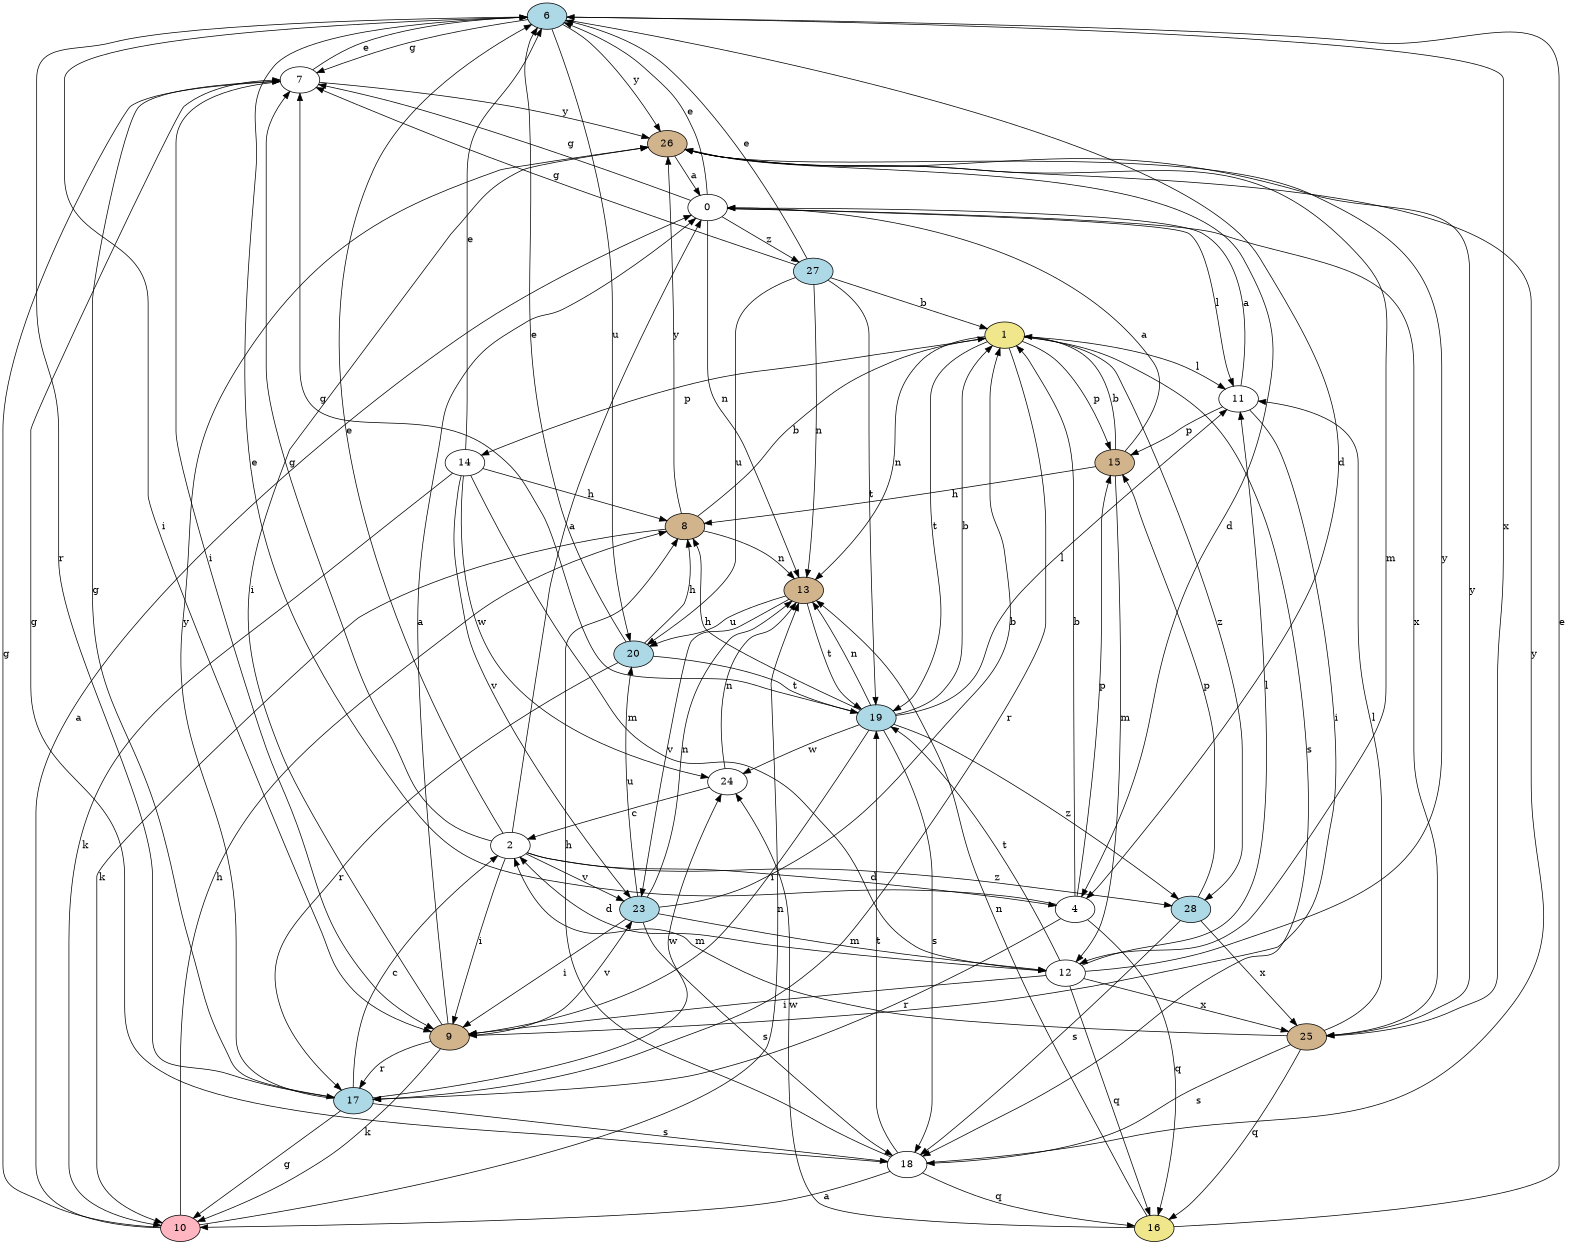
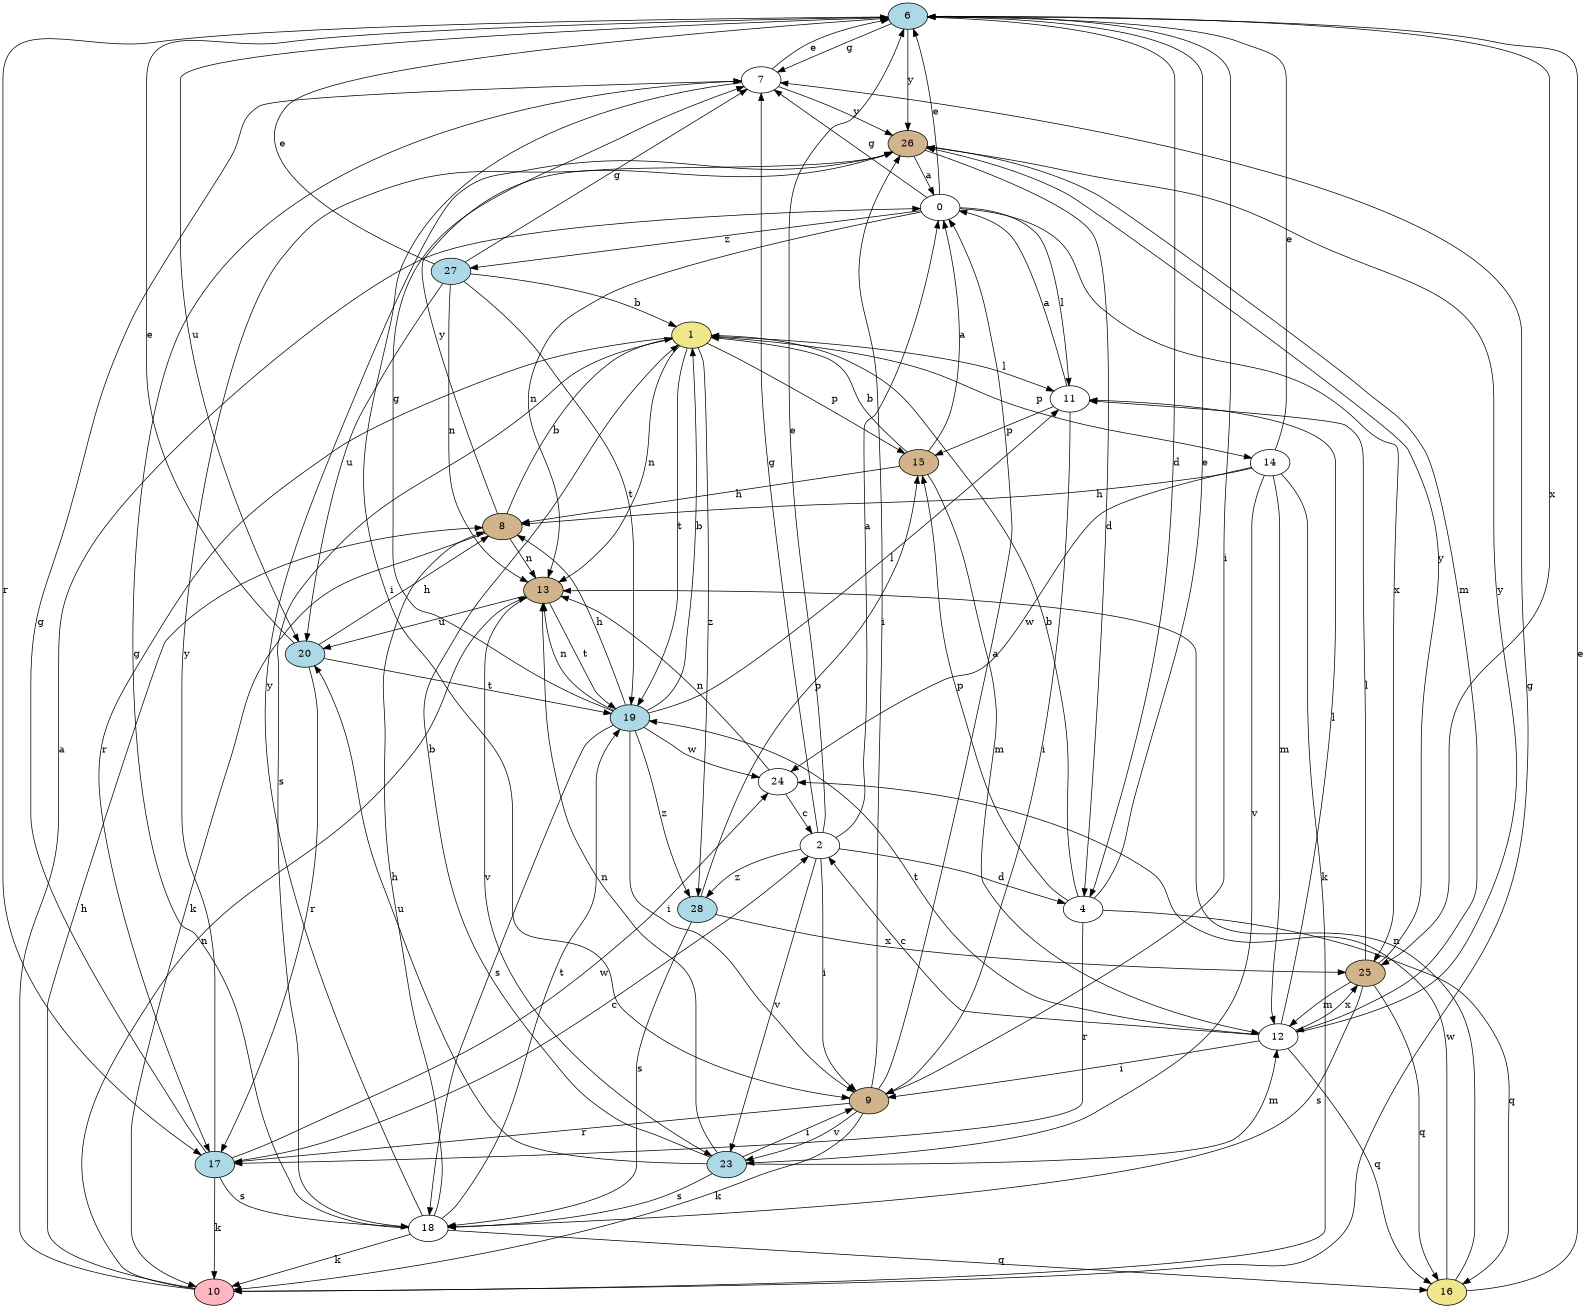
edge "12" -> "2": label "d" -> "c"
edge "25" -> "2": now "25" -> "12"
edge "17" -> "10": label "g" -> "k"
edge "18" -> "10": label "a" -> "k"
